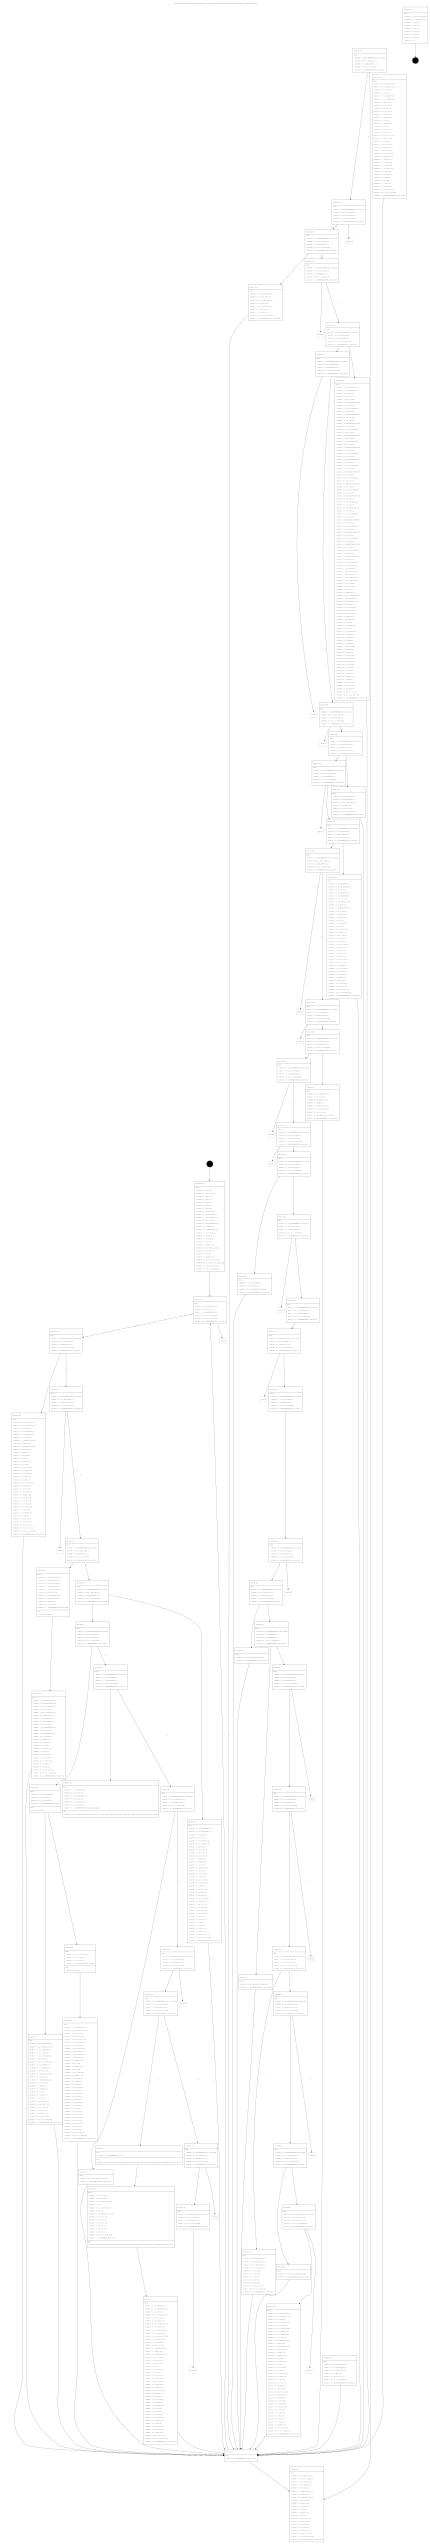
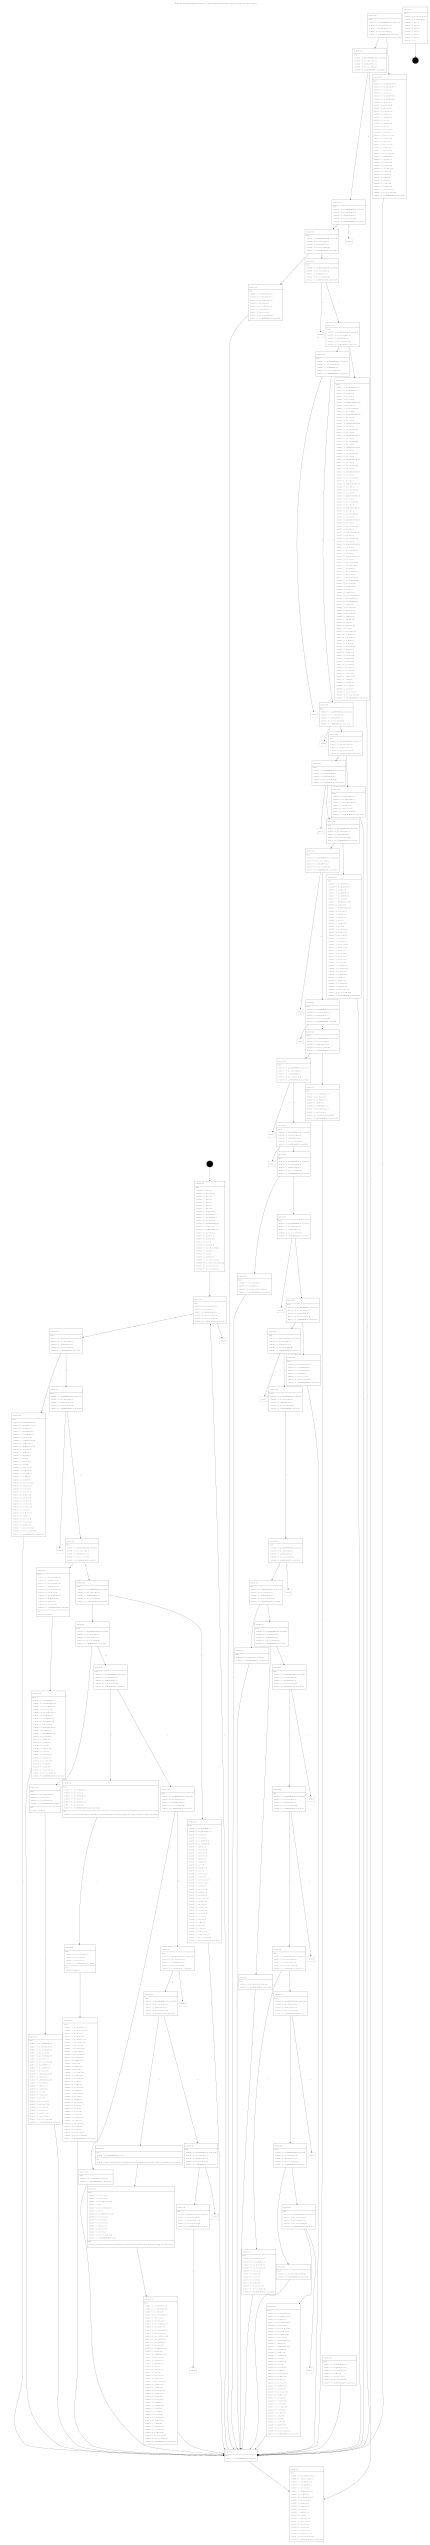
node "0x401ae4 [28]": added
node "0x4022a0 [30]": added
edge "0x4021cd [19]" -> "0x402684 [15]": now "0x402667 [29]" -> "0x402684 [15]"
